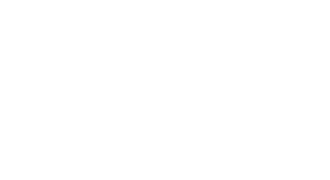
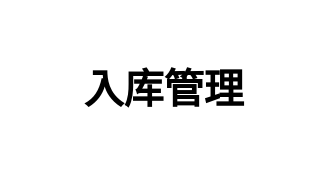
node "入库管理": added
